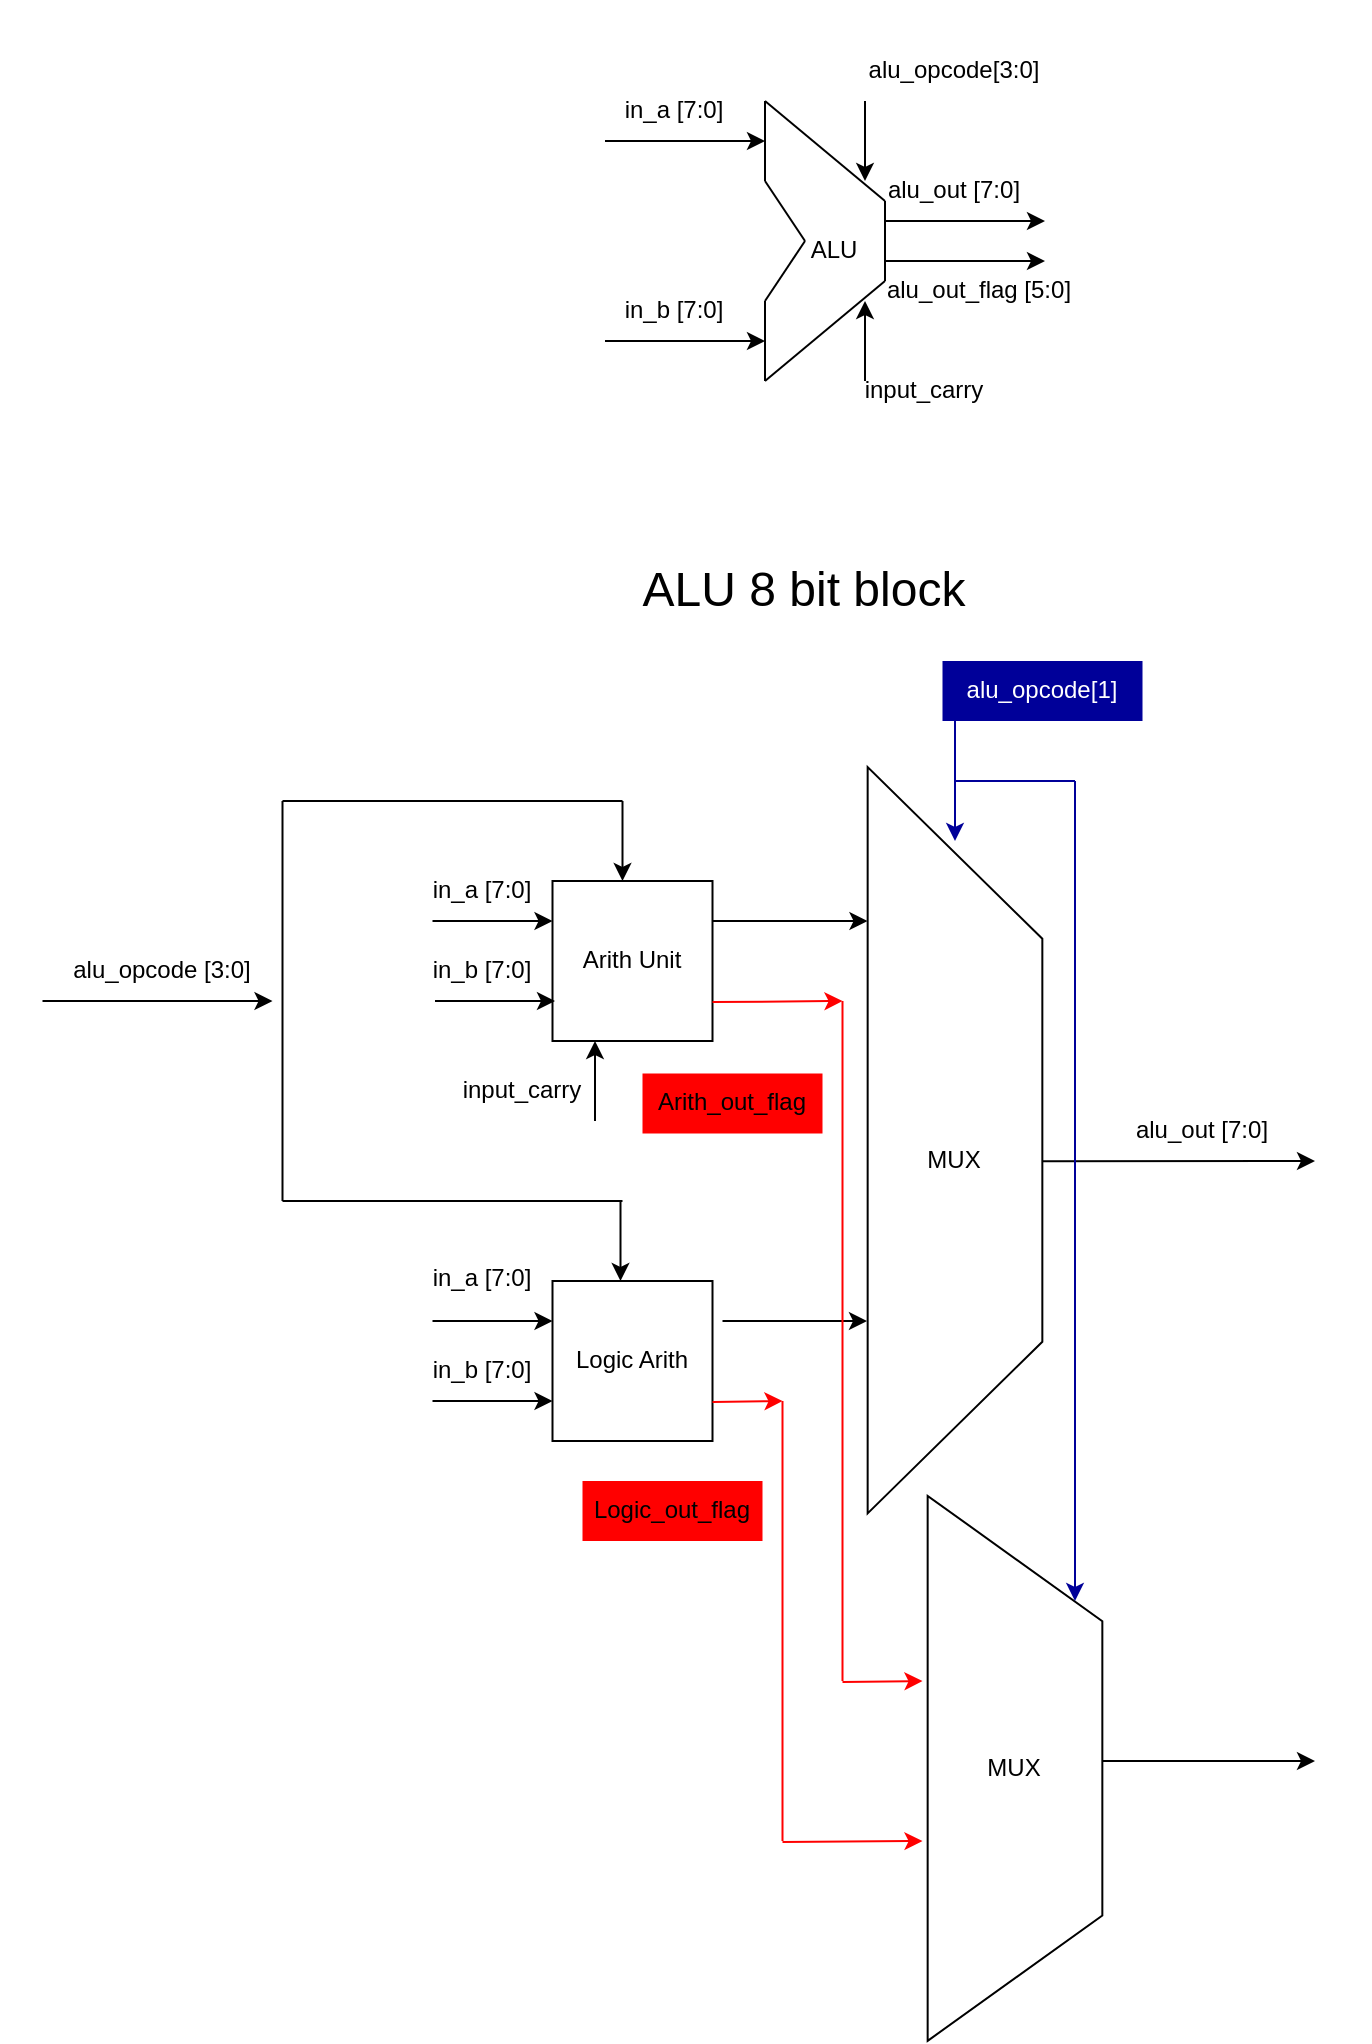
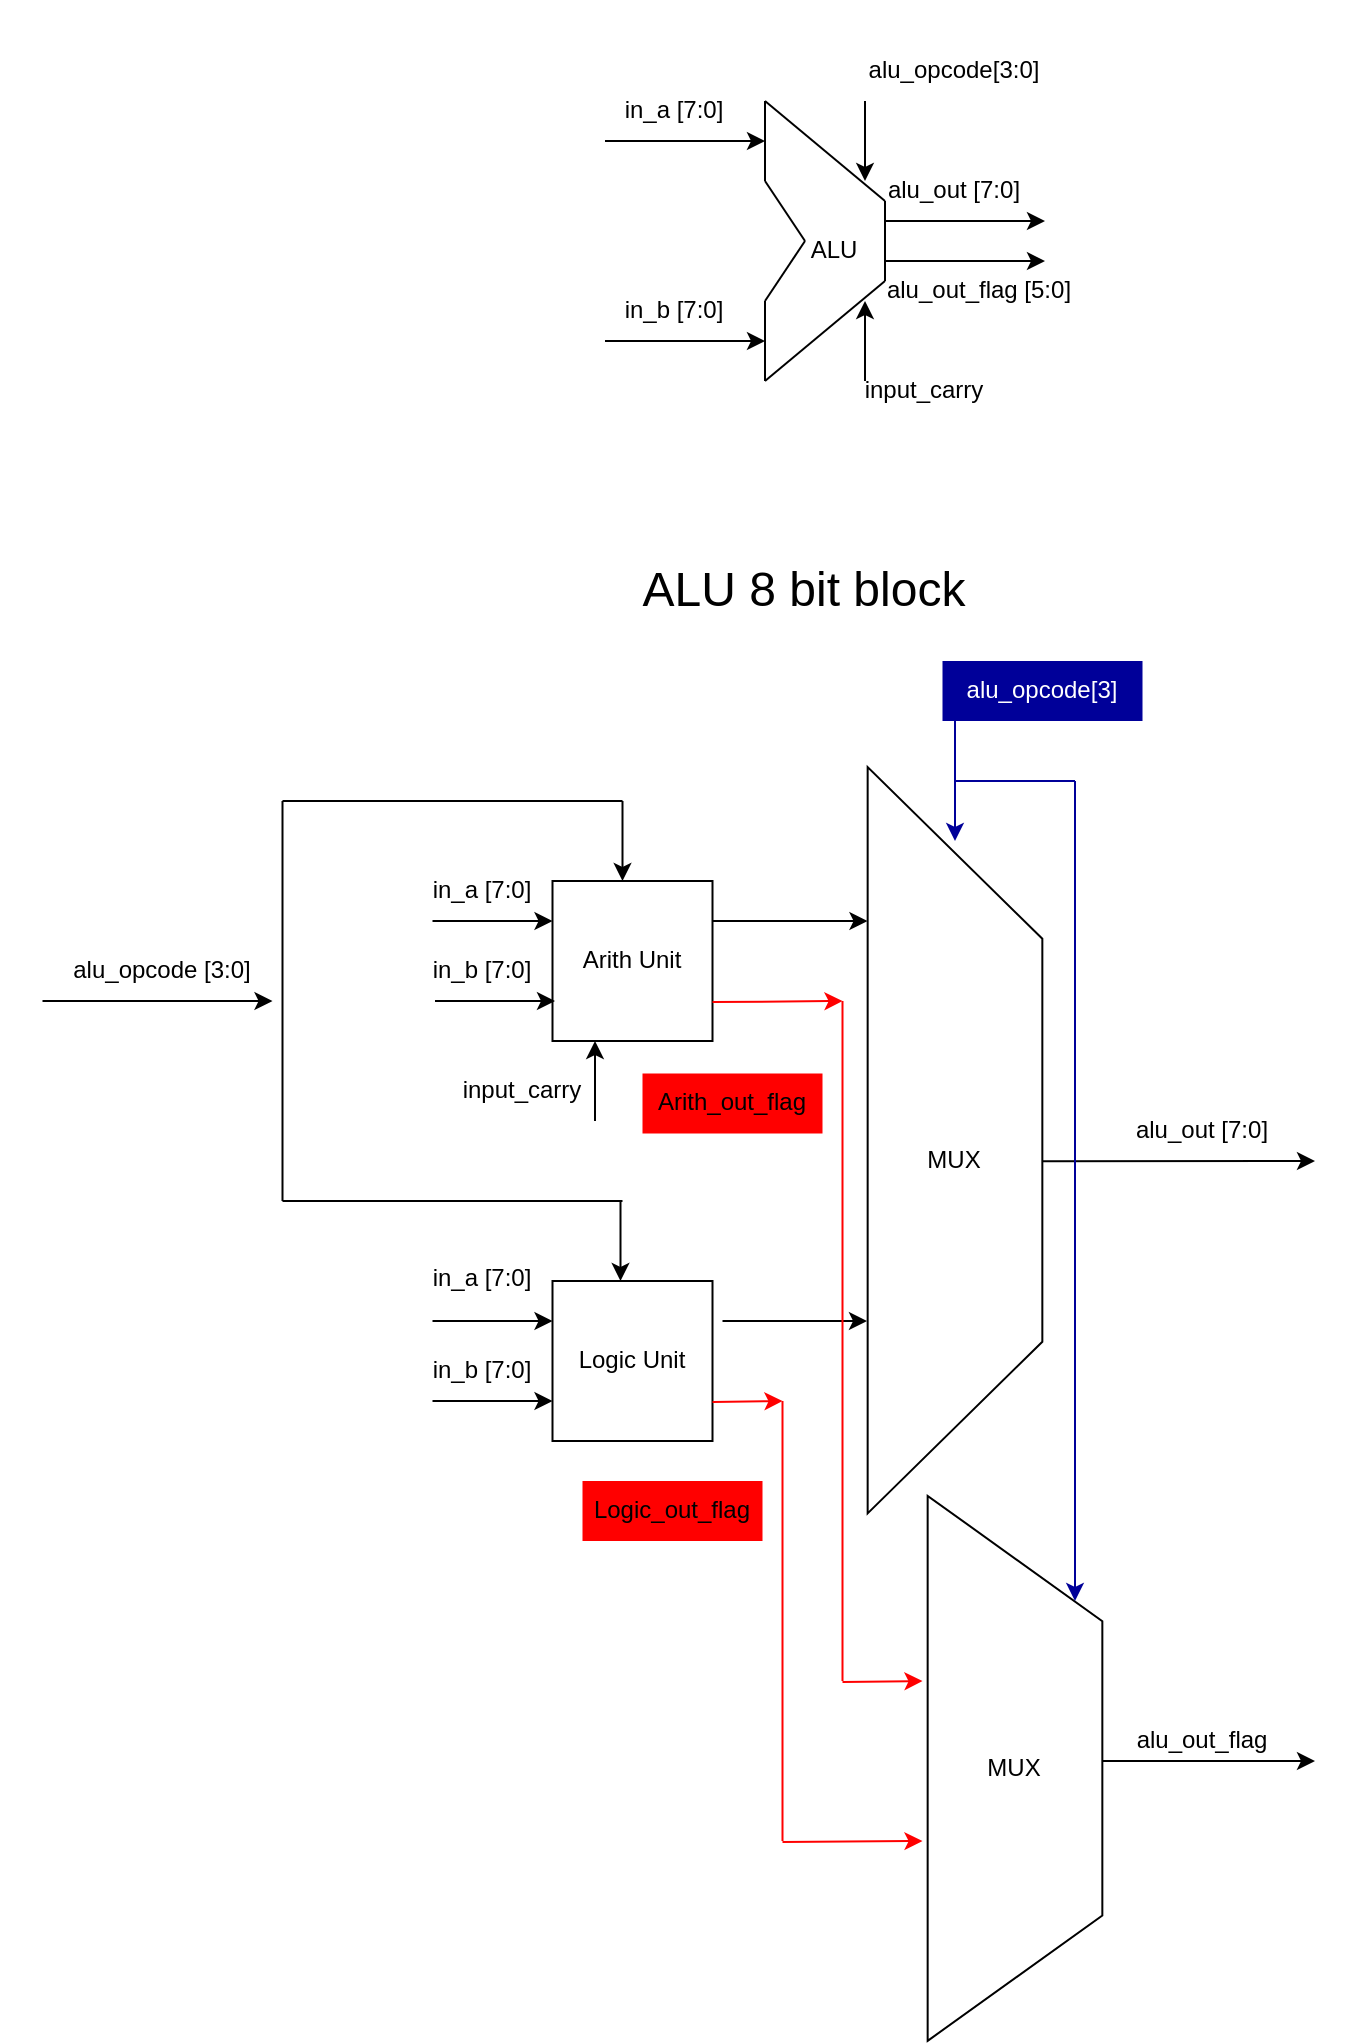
node "alu_opcode[1]": label "alu_opcode[1]" -> "alu_opcode[3]"
node "Logic Arith": label "Logic Arith" -> "Logic Unit"
node "alu_out_flag": added
